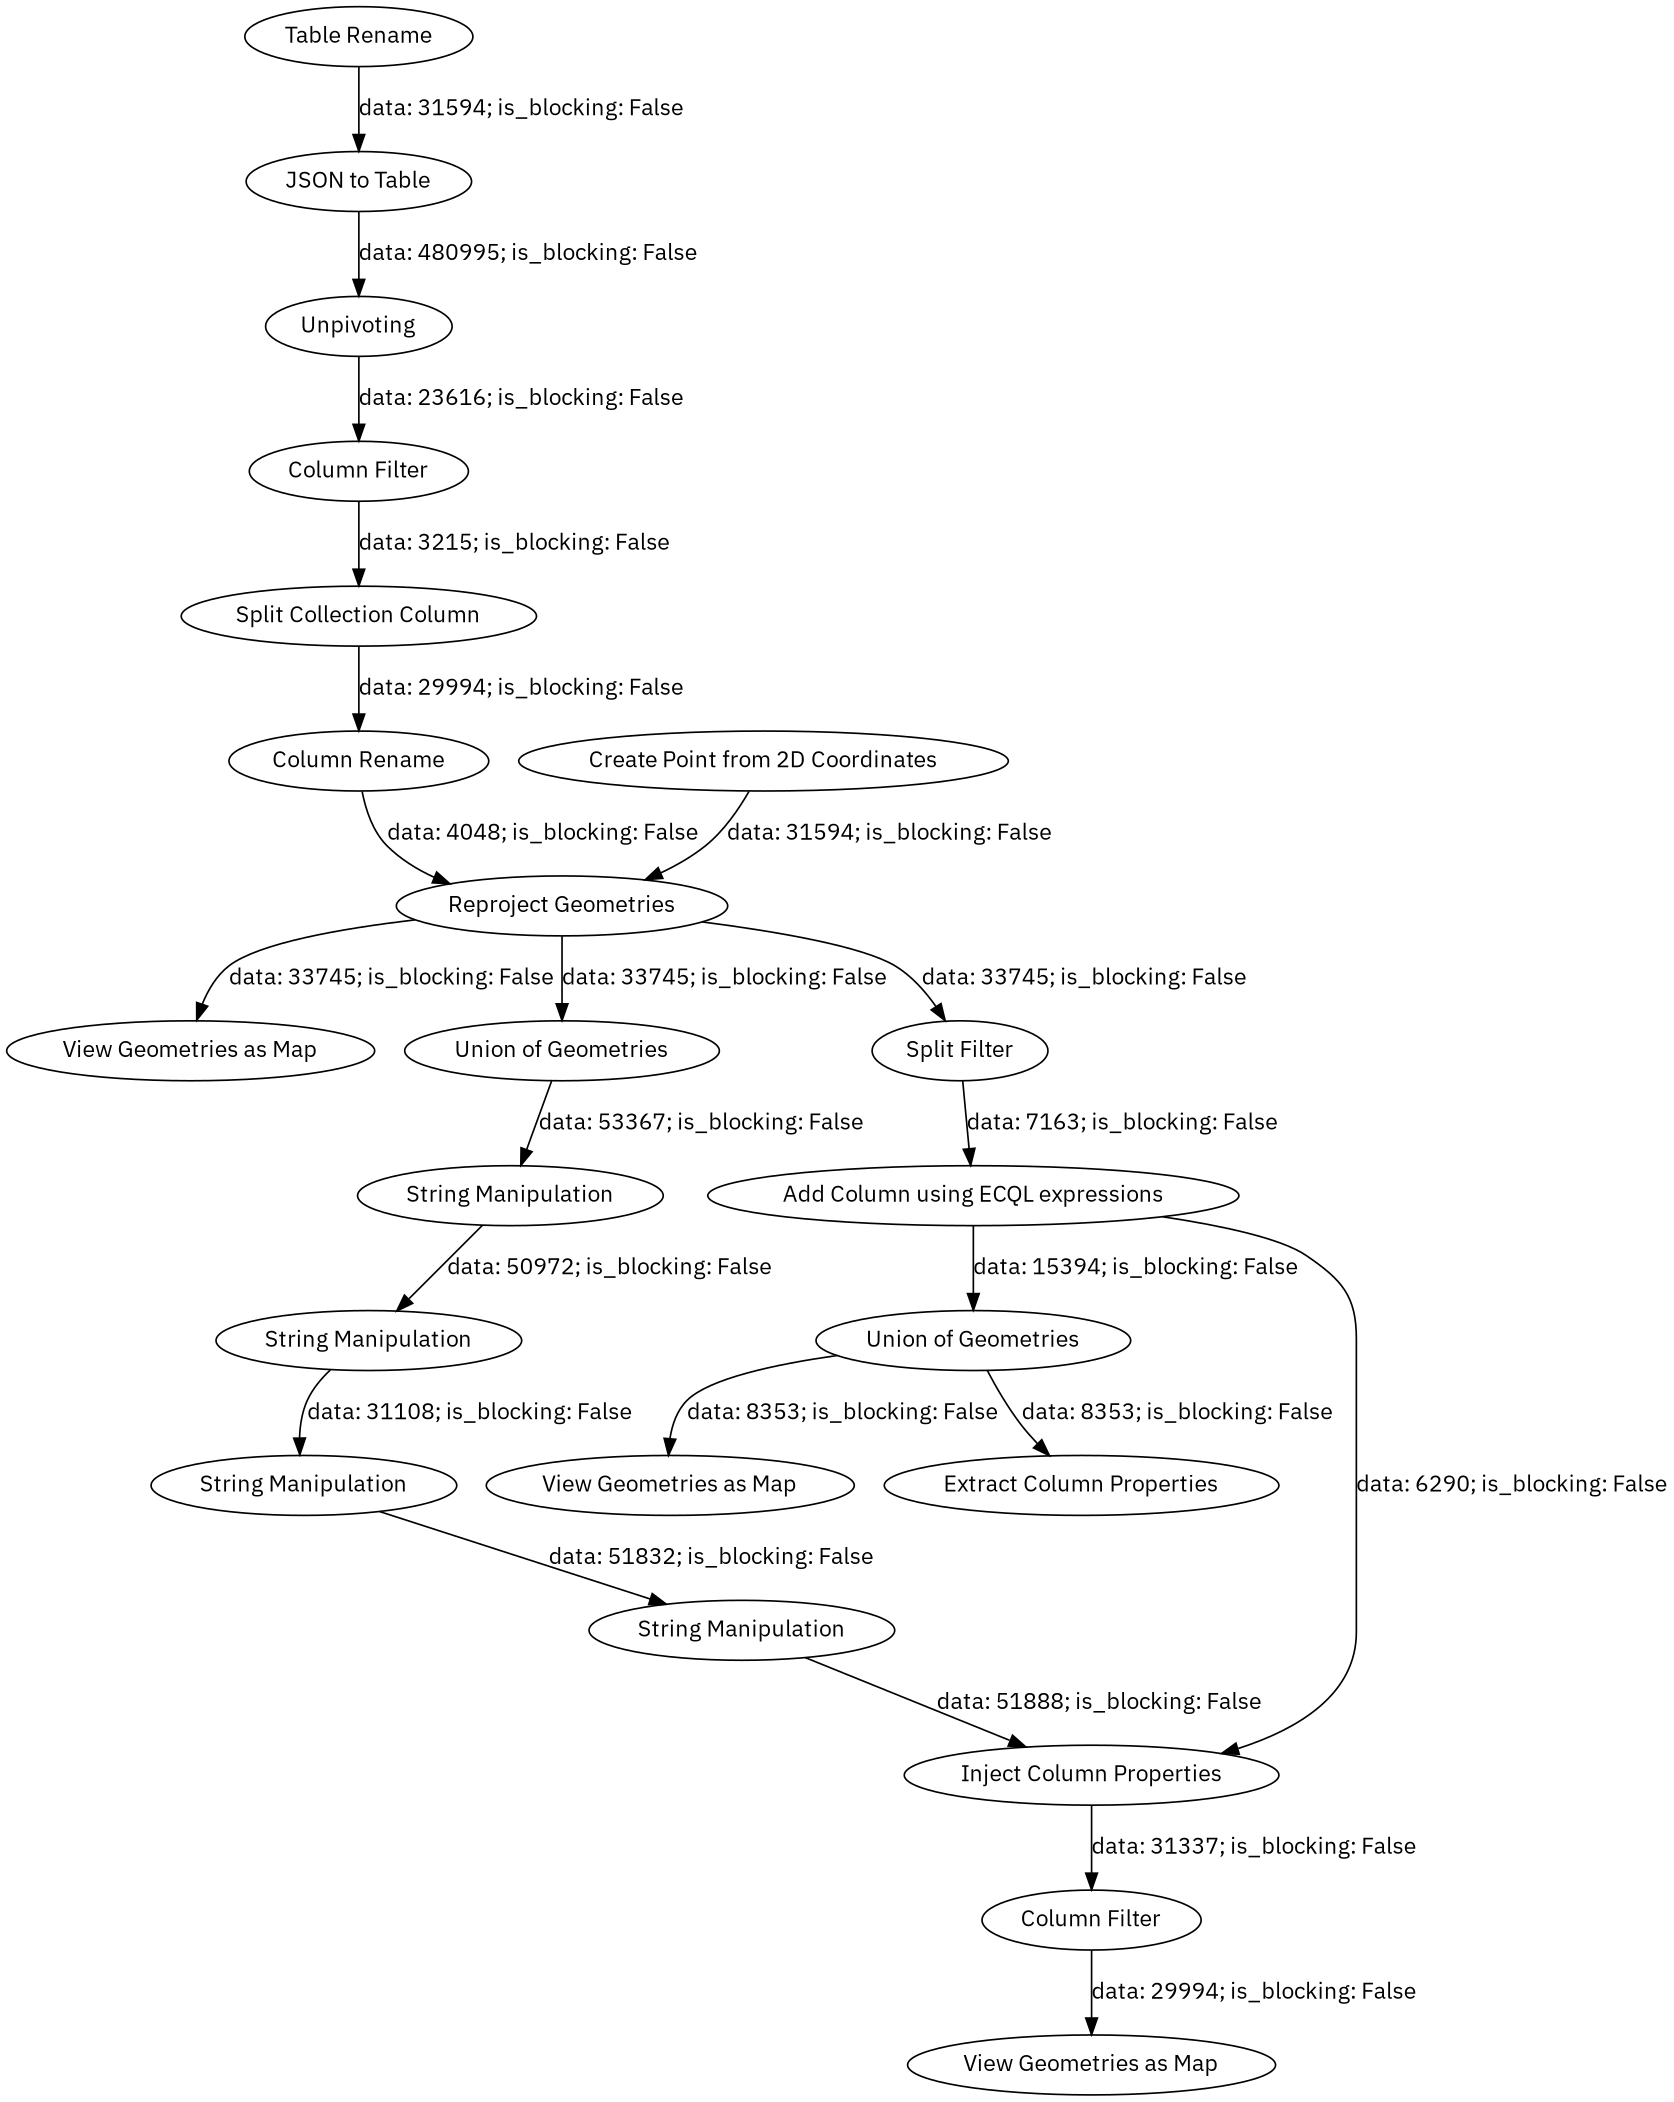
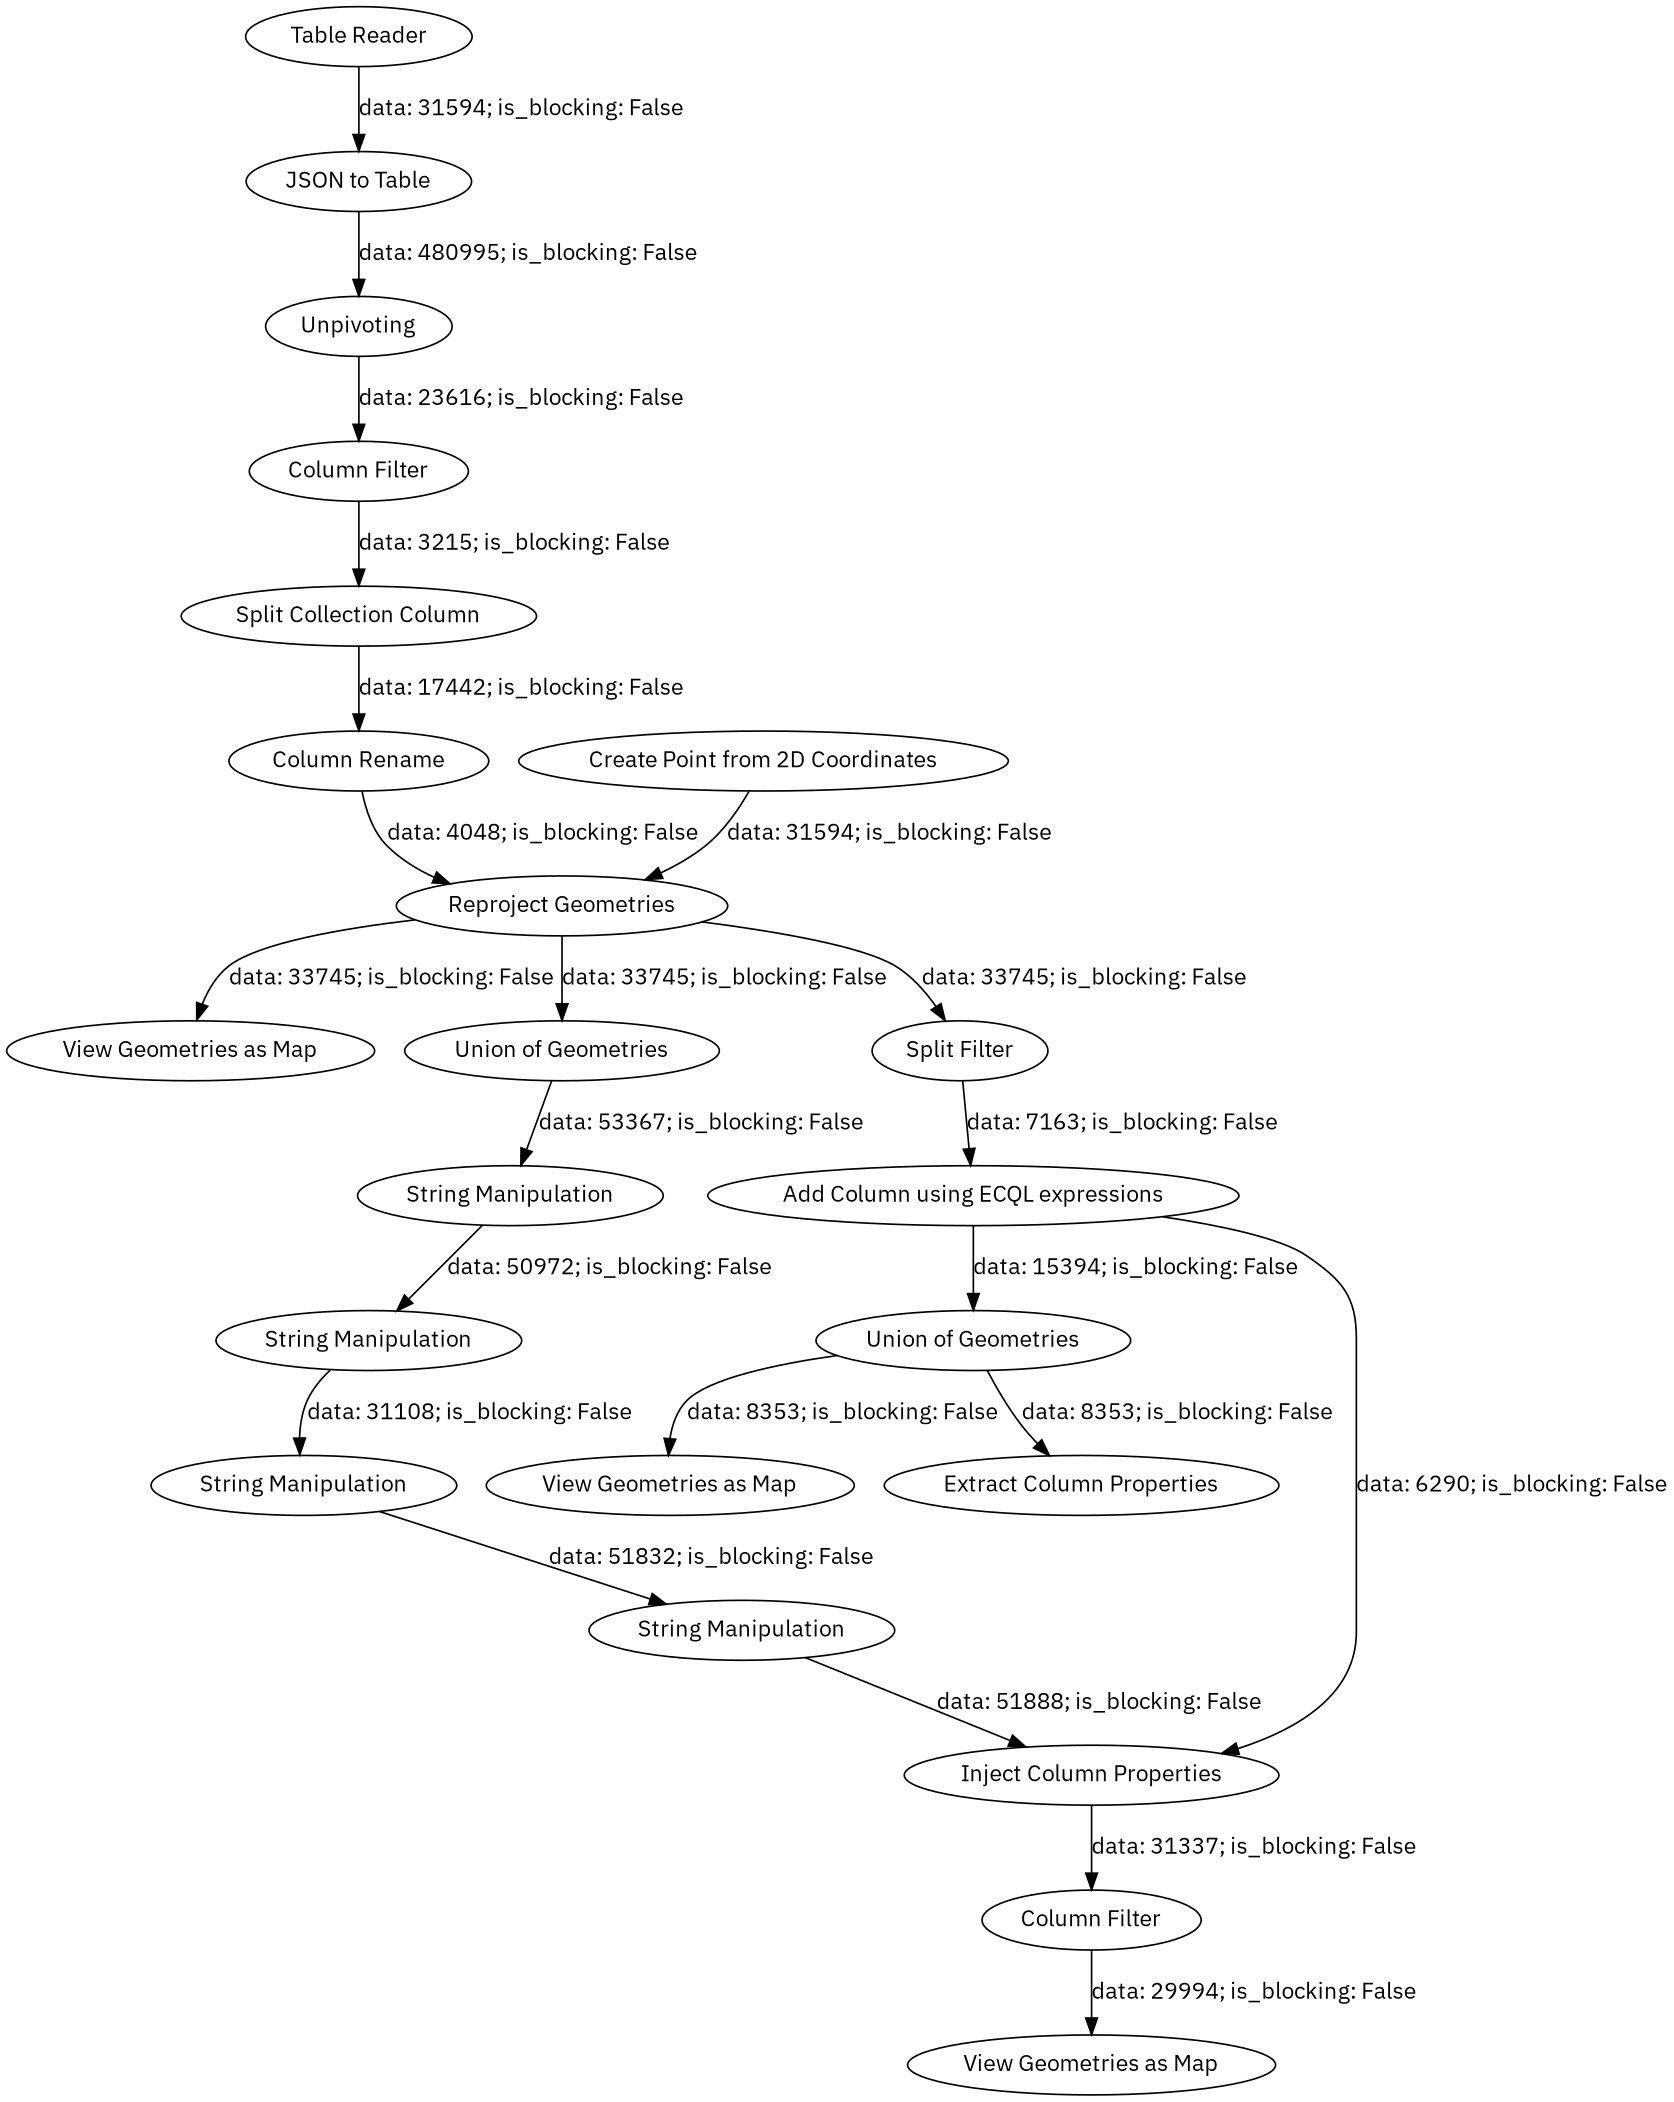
node "Table Rename": label "Table Rename" -> "Table Reader"
edge "Split Collection Column" -> "Column Rename": label "data: 29994; is_blocking: False" -> "data: 17442; is_blocking: False"
